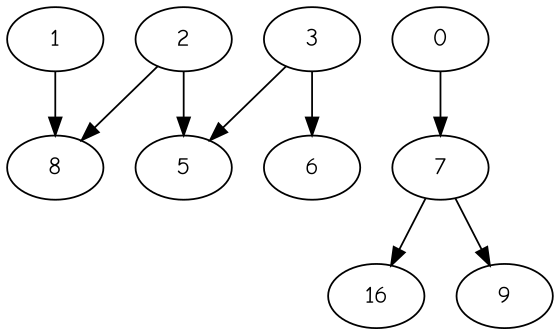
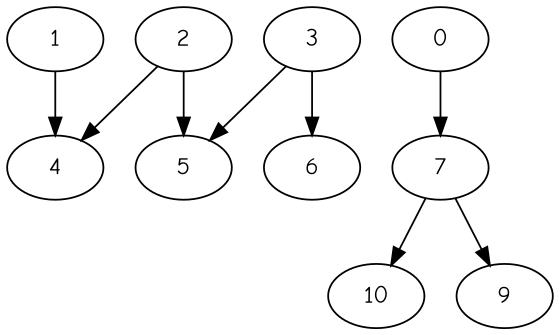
node "8": label "8" -> "4"
node "16": label "16" -> "10"
